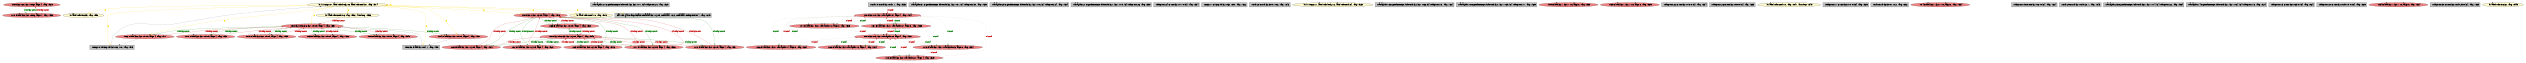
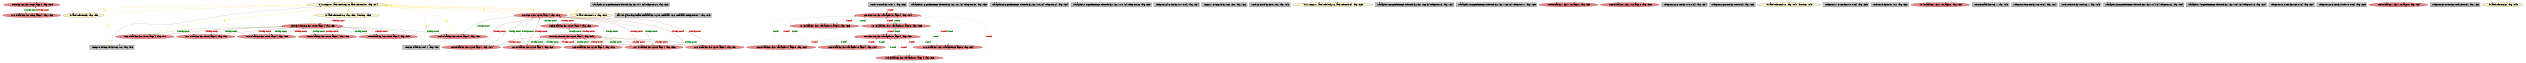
node "%inc133 = add i32 %83, 1, !dbg !1546": added
edge "store i32 0, i32* %j109, align 4, !dbg !1518" -> "%72 = load i32, i32* %j109, align 4, !dbg !1531": now "store i32 0, i32* %j109, align 4, !dbg !1518" -> "%84 = load i32, i32* %i105, align 4, !dbg !1551"
edge "%71 = load i32*, i32** %arrayidx118, align 8, !dbg !1529" -> "store i32 %73, i32* %arrayidx125, align 4, !dbg !1537": removed, label "A|Conf"
edge "%76 = load i32*, i32** %arrayidx123, align 8, !dbg !1534" -> "%73 = load i32, i32* %arrayidx121, align 4, !dbg !1529": now "%76 = load i32*, i32** %arrayidx123, align 8, !dbg !1534" -> "store i32 %78, i32* %arrayidx131, align 4, !dbg !1544"
